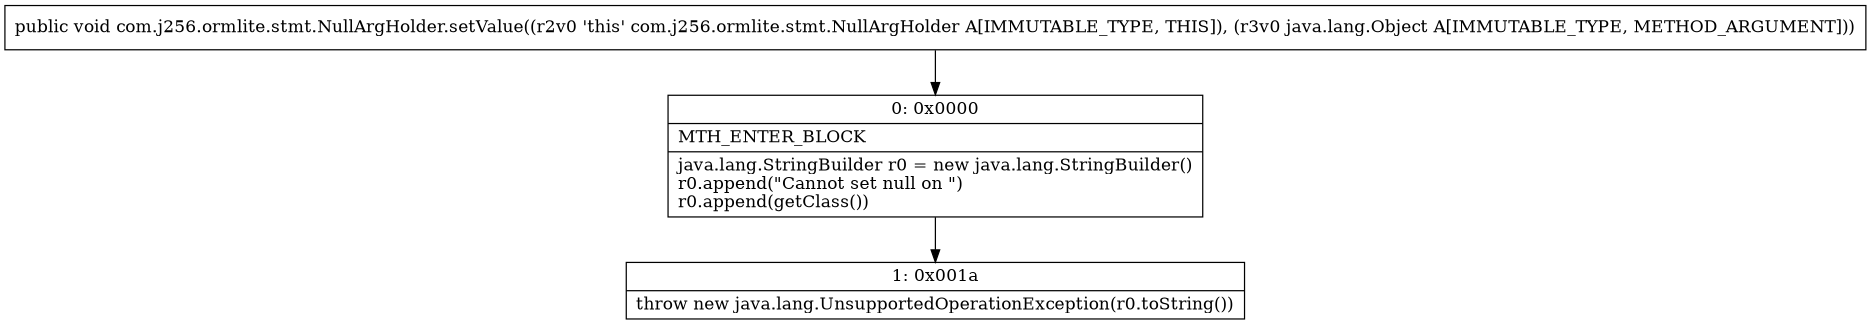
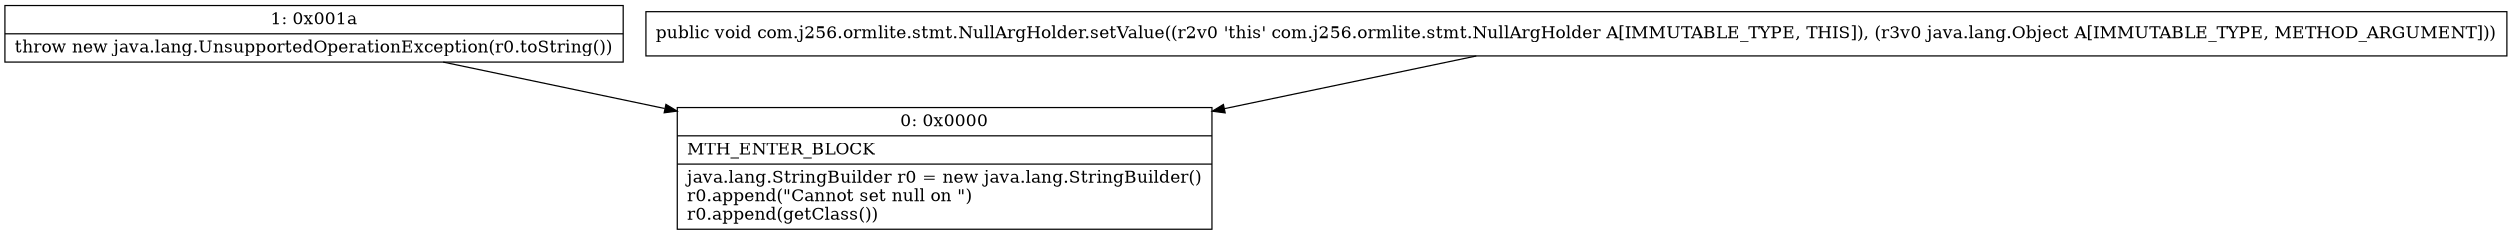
edge "0: 0x0000" -> "1: 0x001a": reversed
